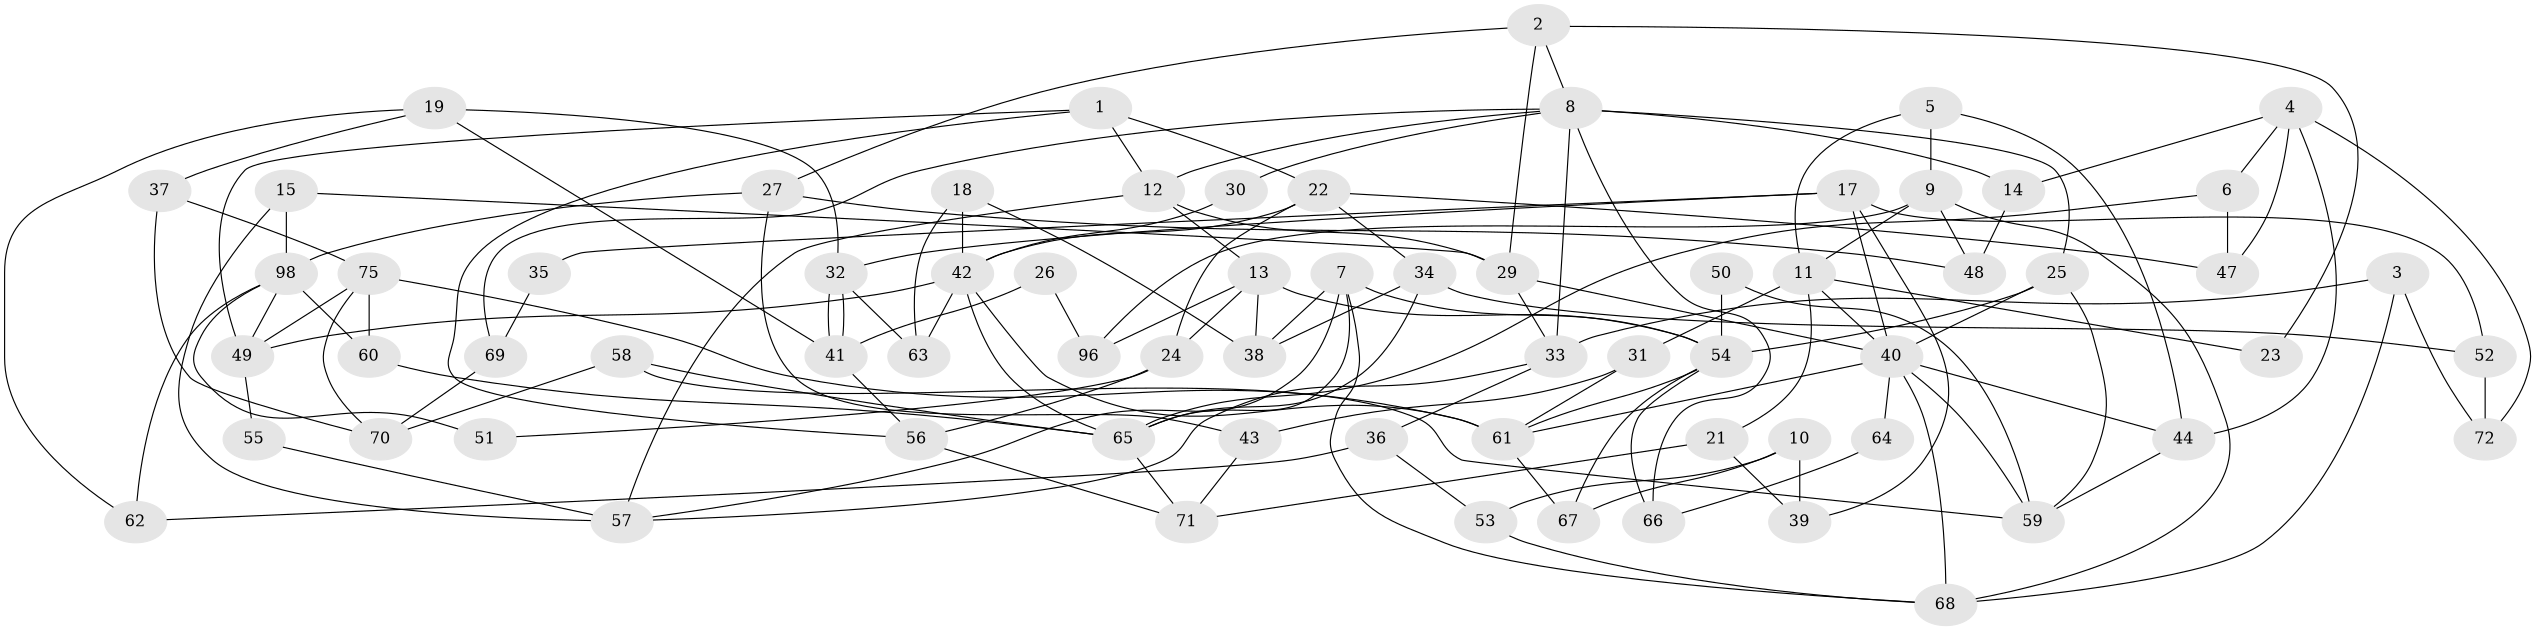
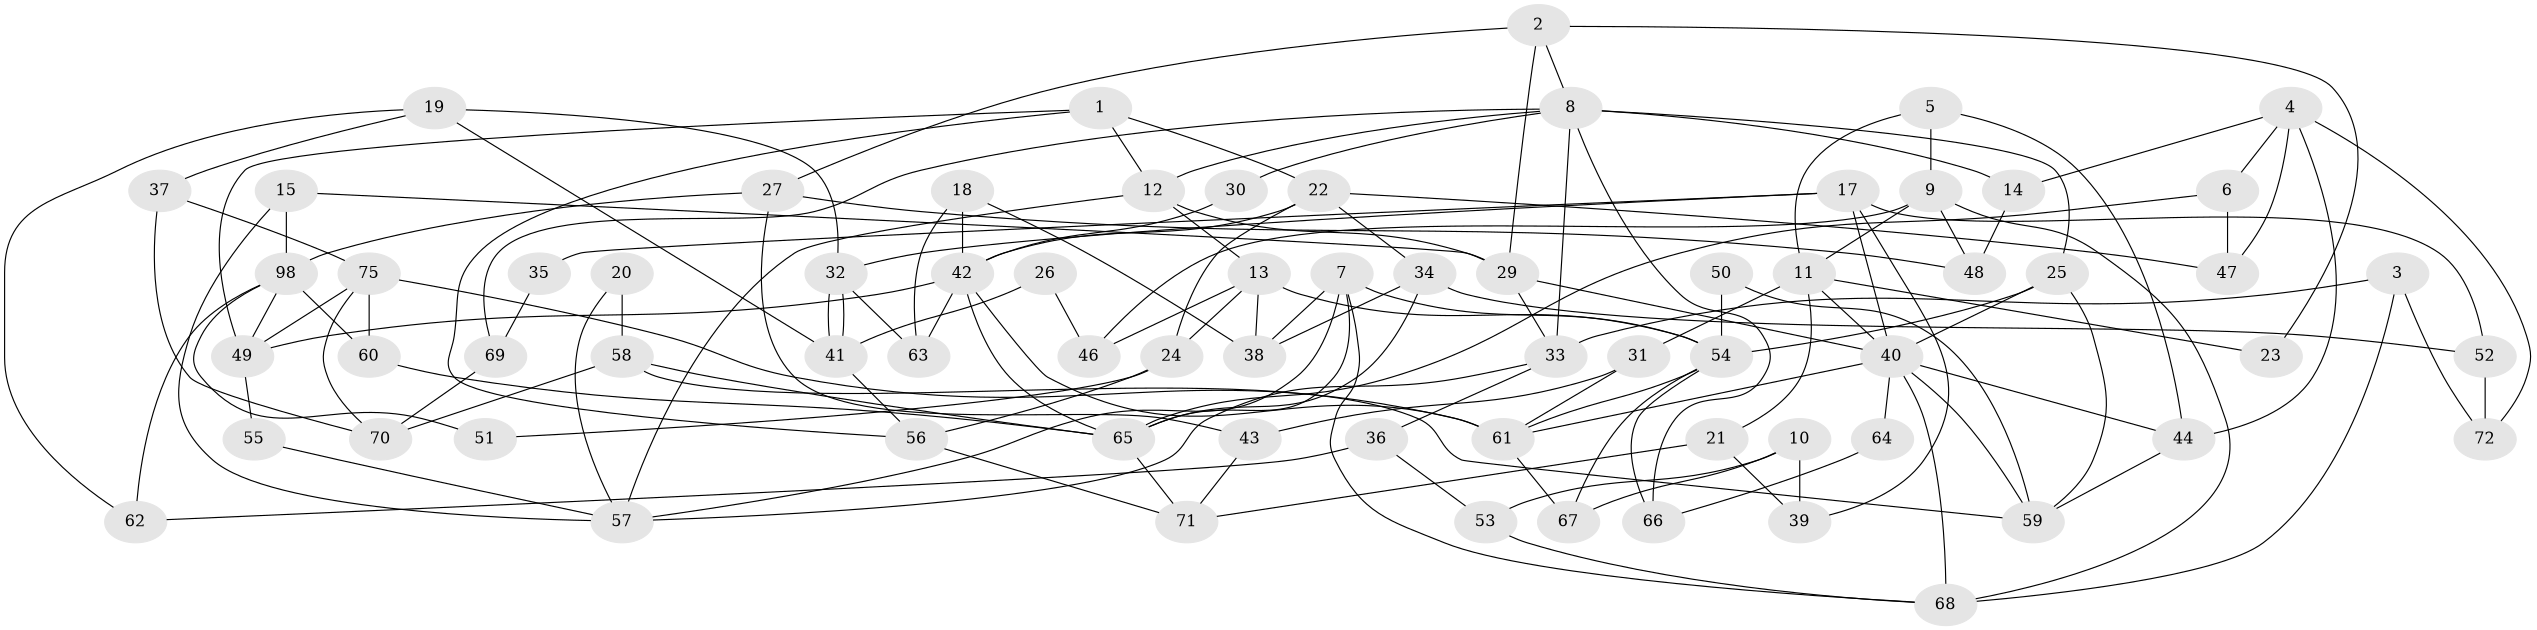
node "20": added
node "96": label "96" -> "46"
